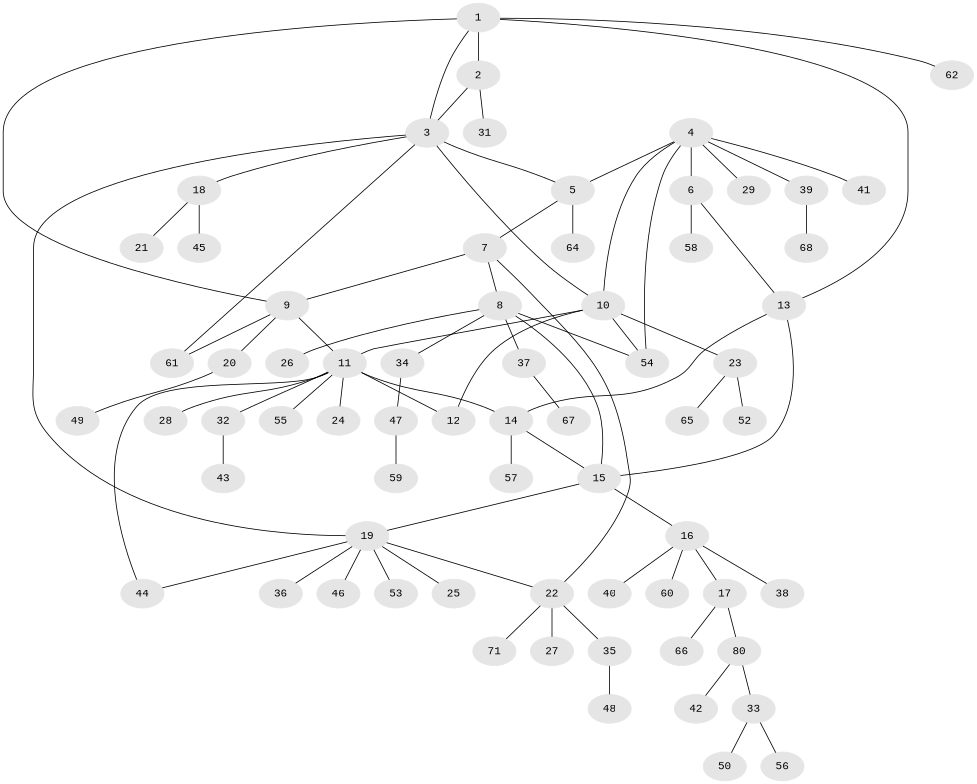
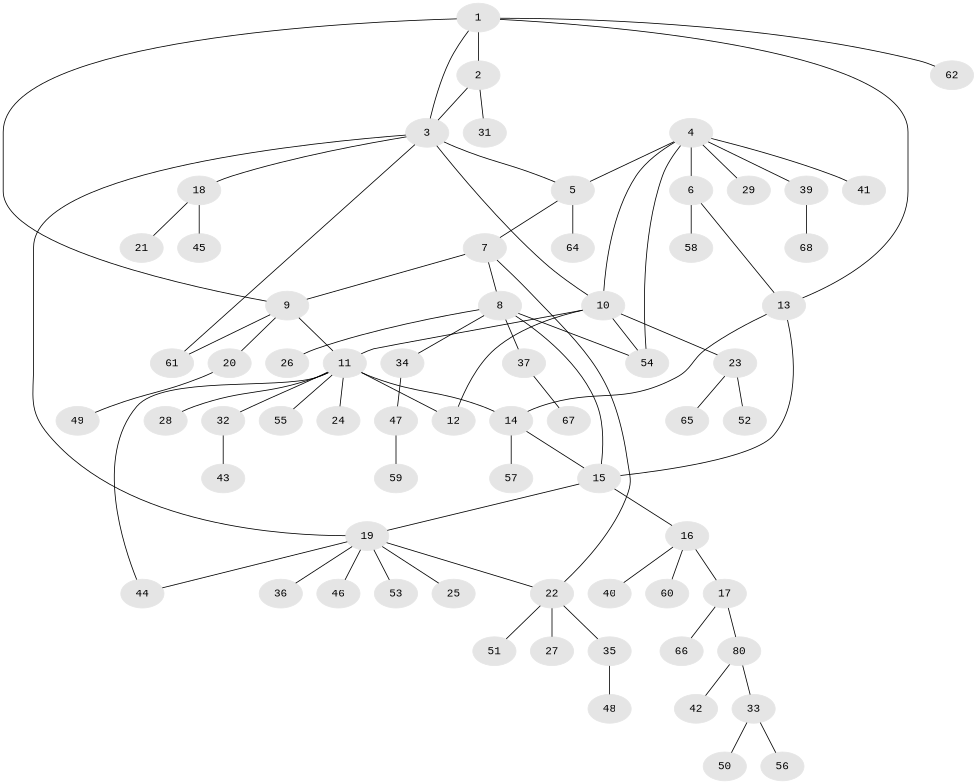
node "38": removed
node "71": label "71" -> "51"
